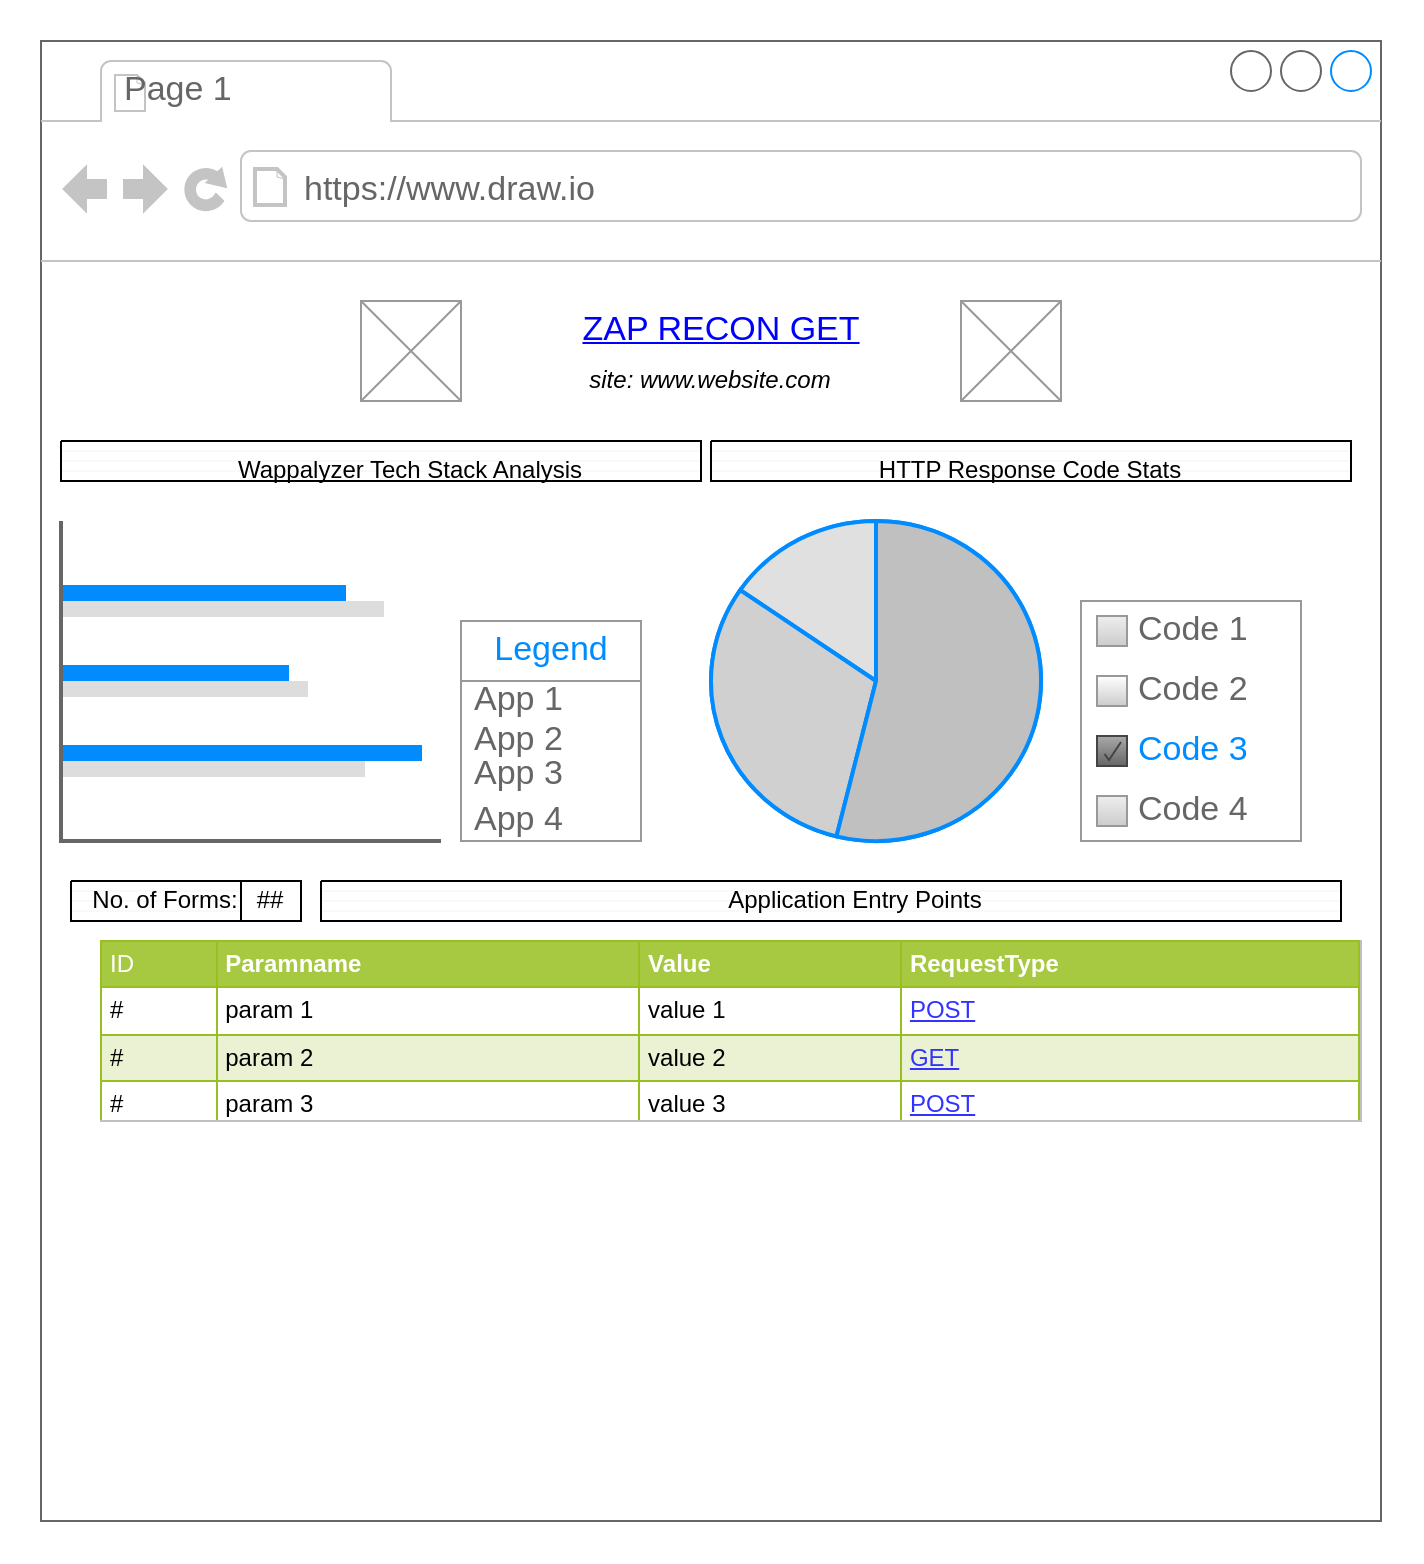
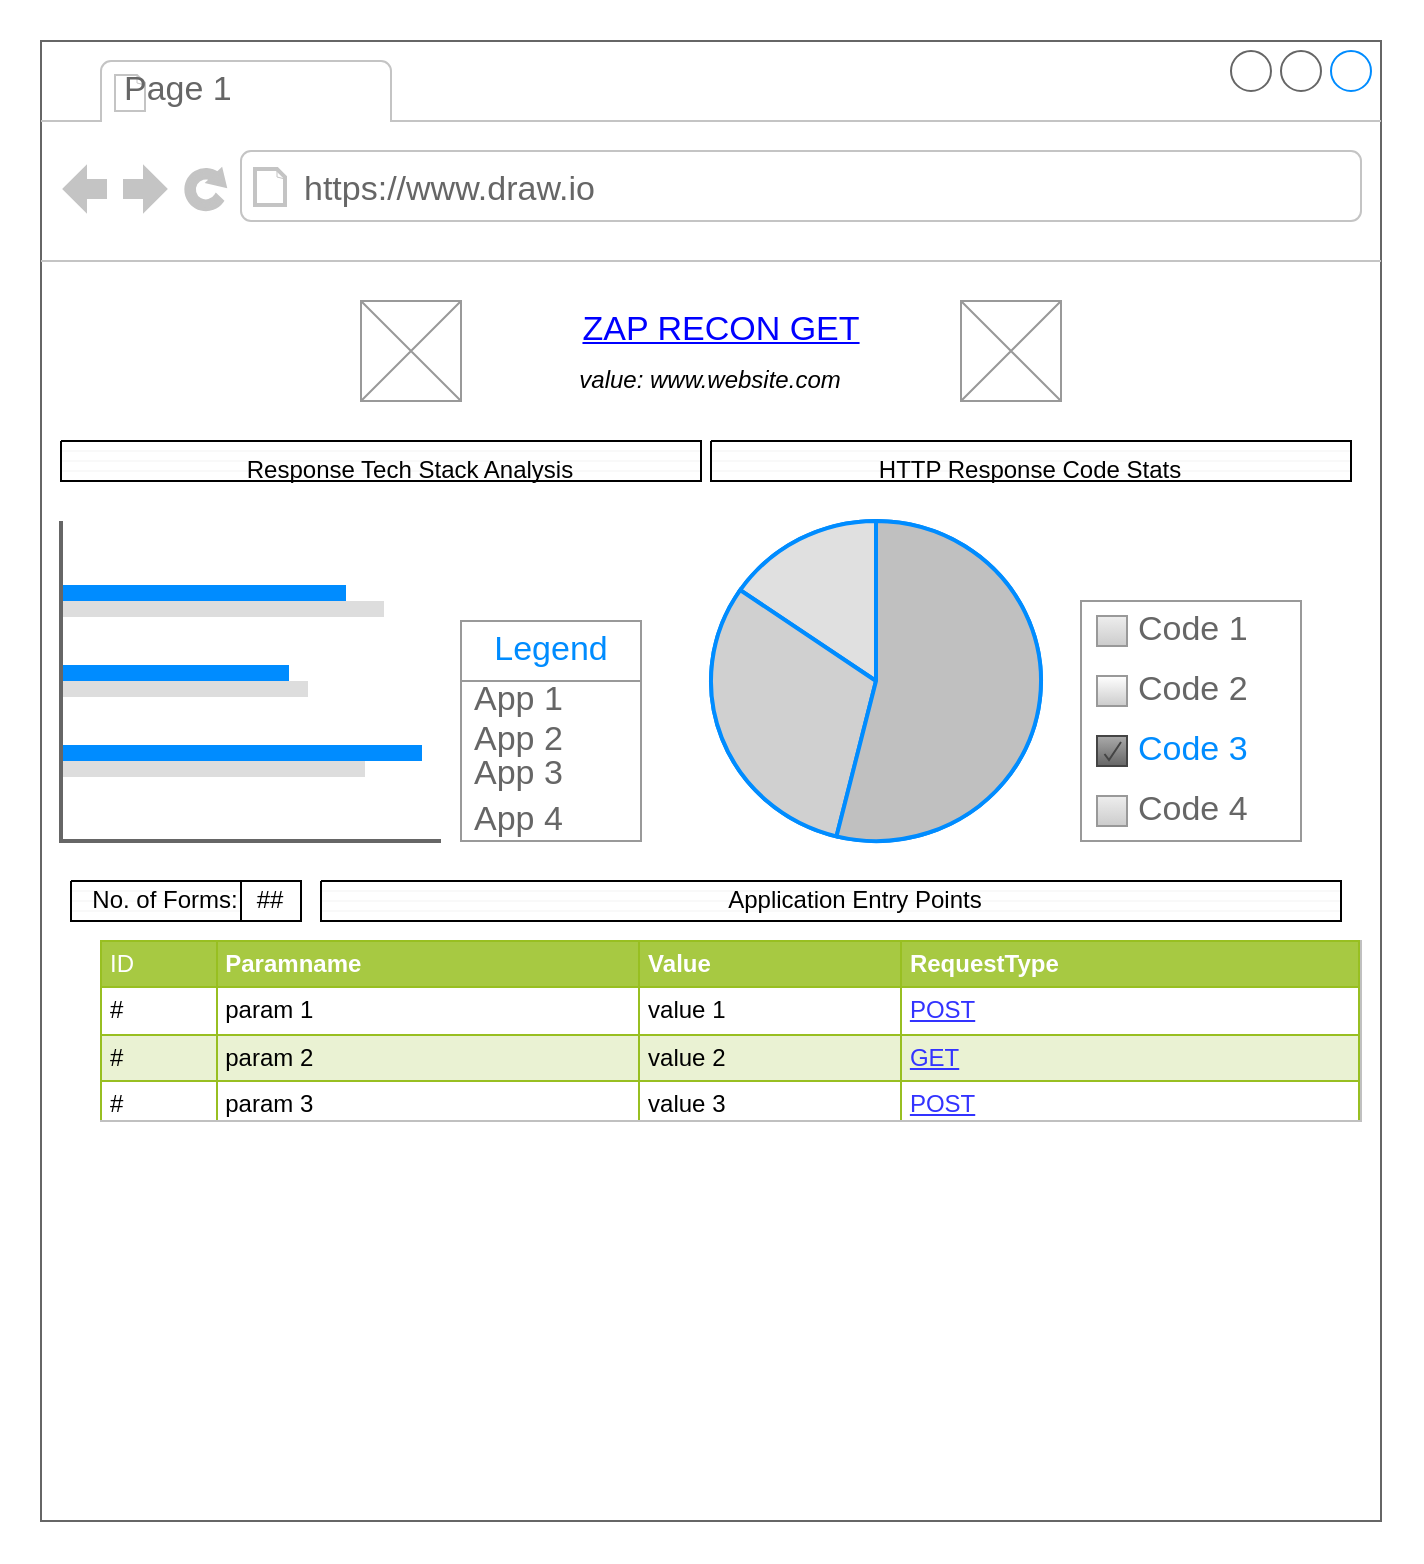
node "site: www.website.com": label "site: www.website.com" -> "value: www.website.com"
node "Wappalyzer Tech Stack Analysis": label "Wappalyzer Tech Stack Analysis" -> "Response Tech Stack Analysis"
